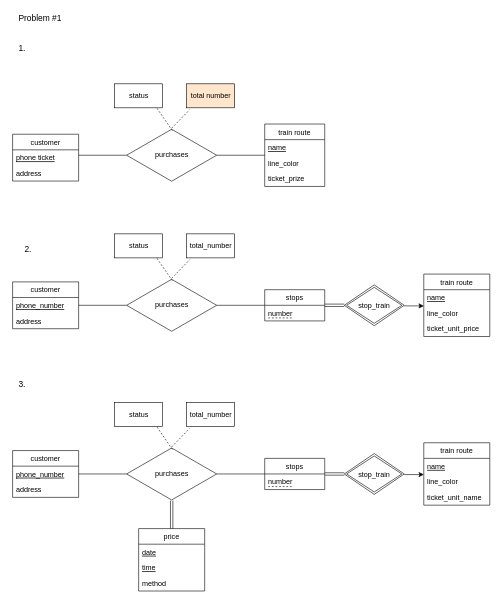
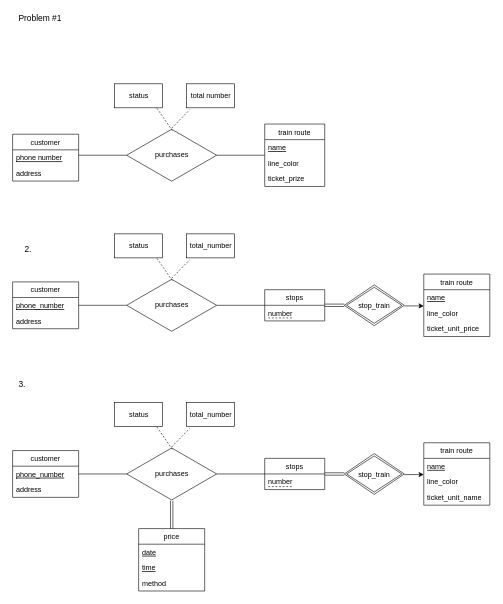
node "1.": removed
node "total number": fillcolor #ffe6cc -> #ffffff
node "phone ticket": label "phone ticket" -> "phone number"
